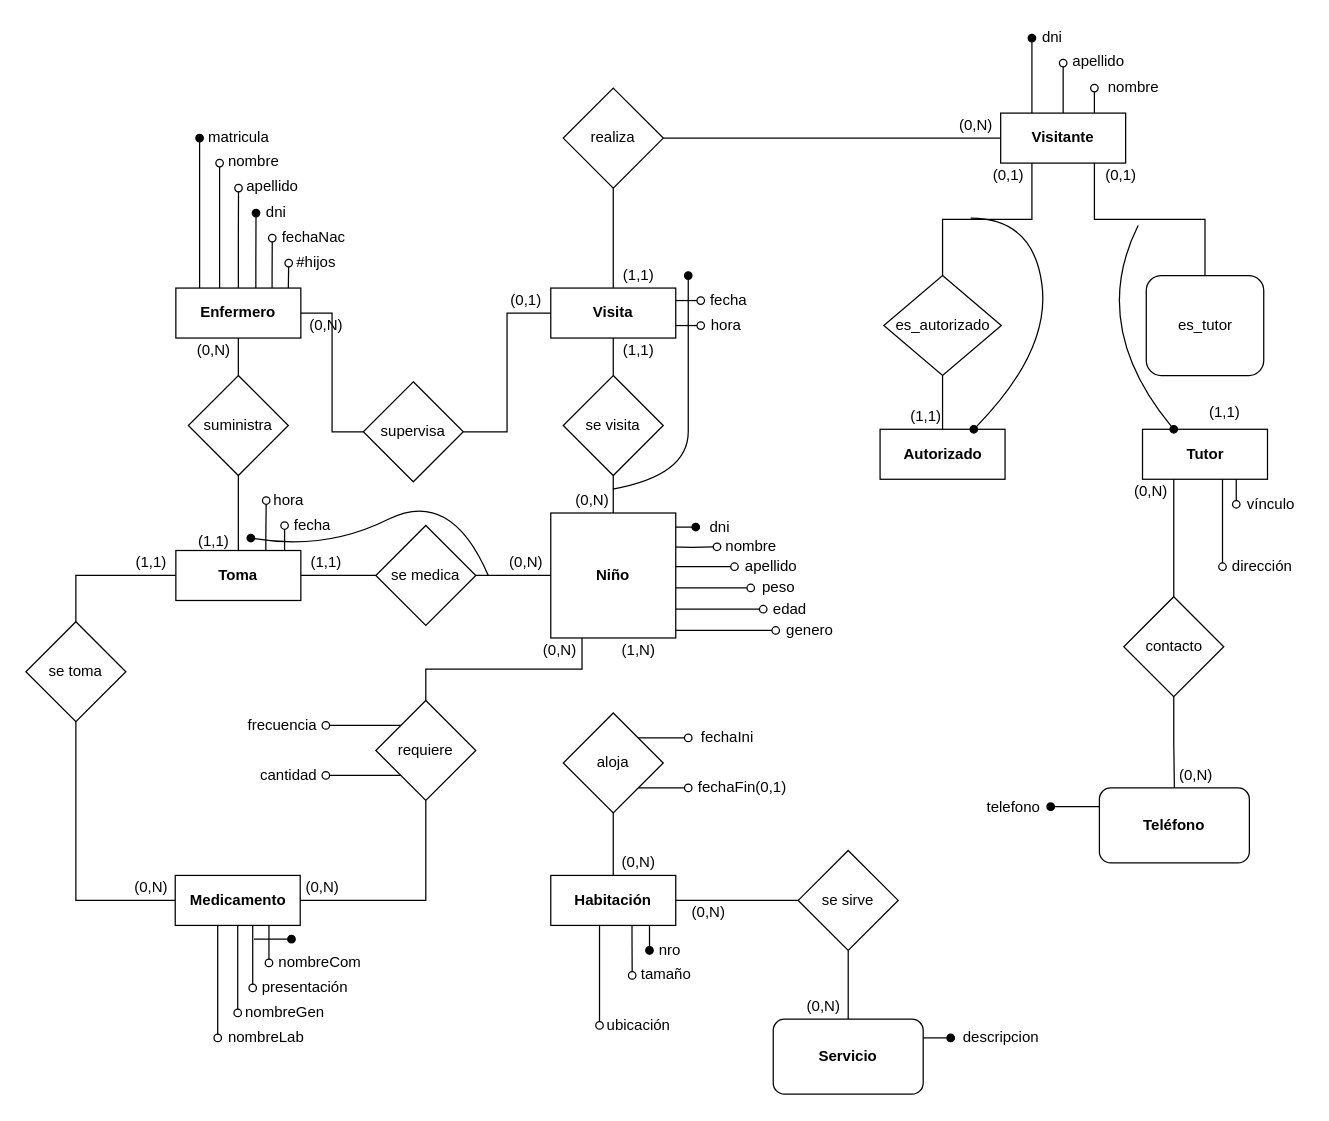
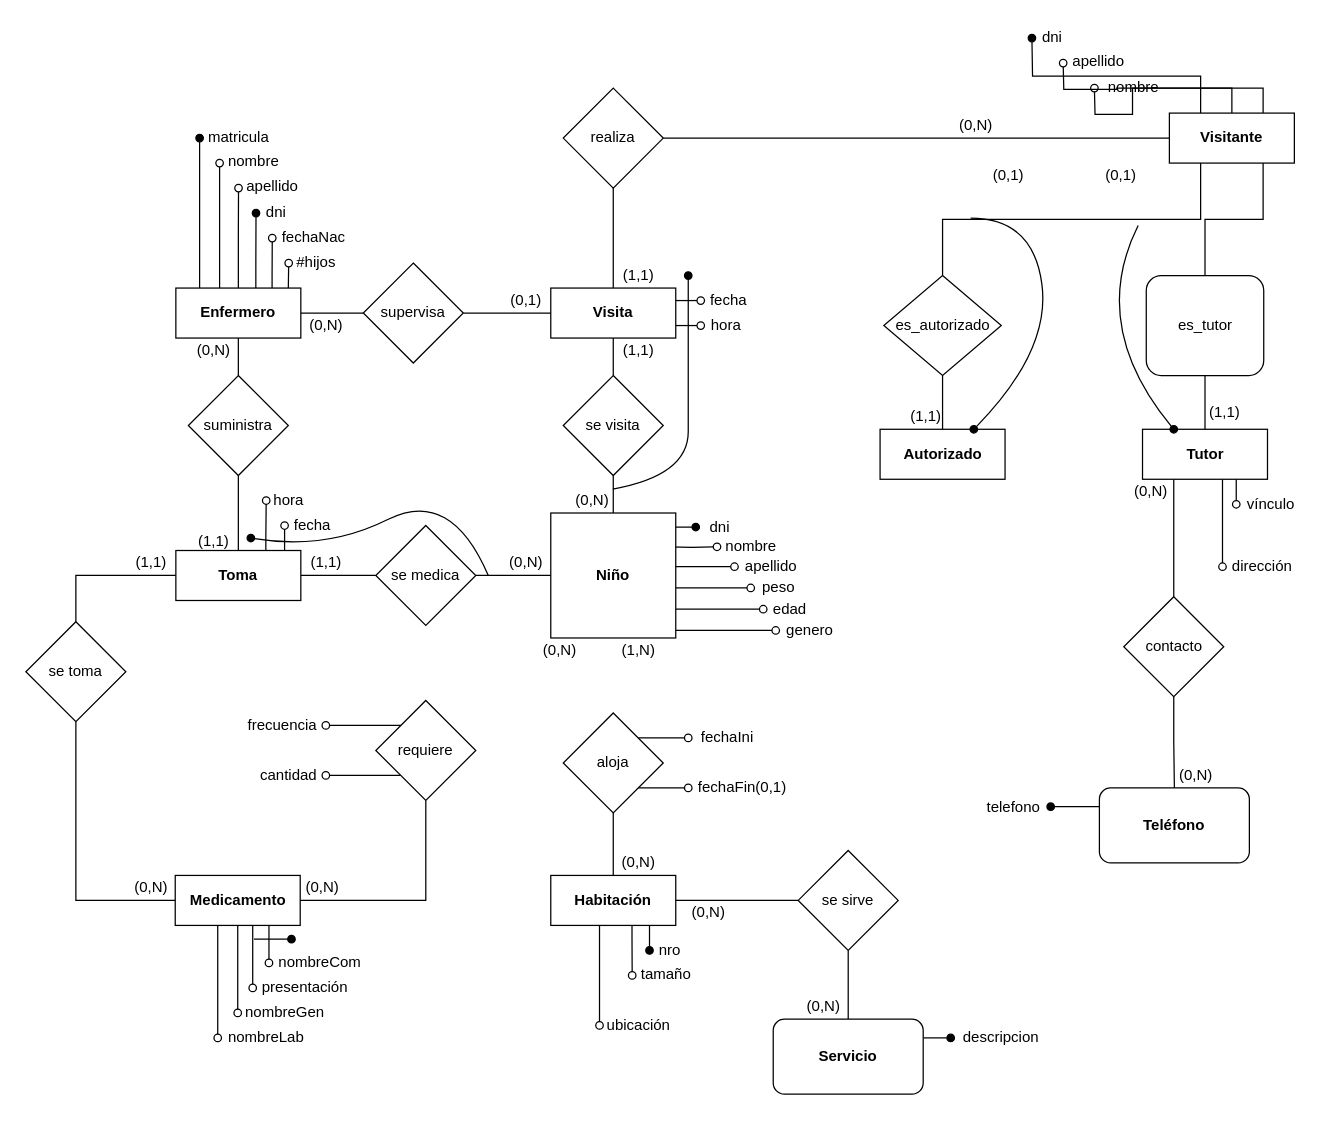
node "Visitante": moved (1063, 138) -> (1232, 138)
edge "es_tutor" -- "Tutor": added
node "supervisa": moved (413, 432) -> (413, 313)
edge "Niño" -- "requiere": removed
